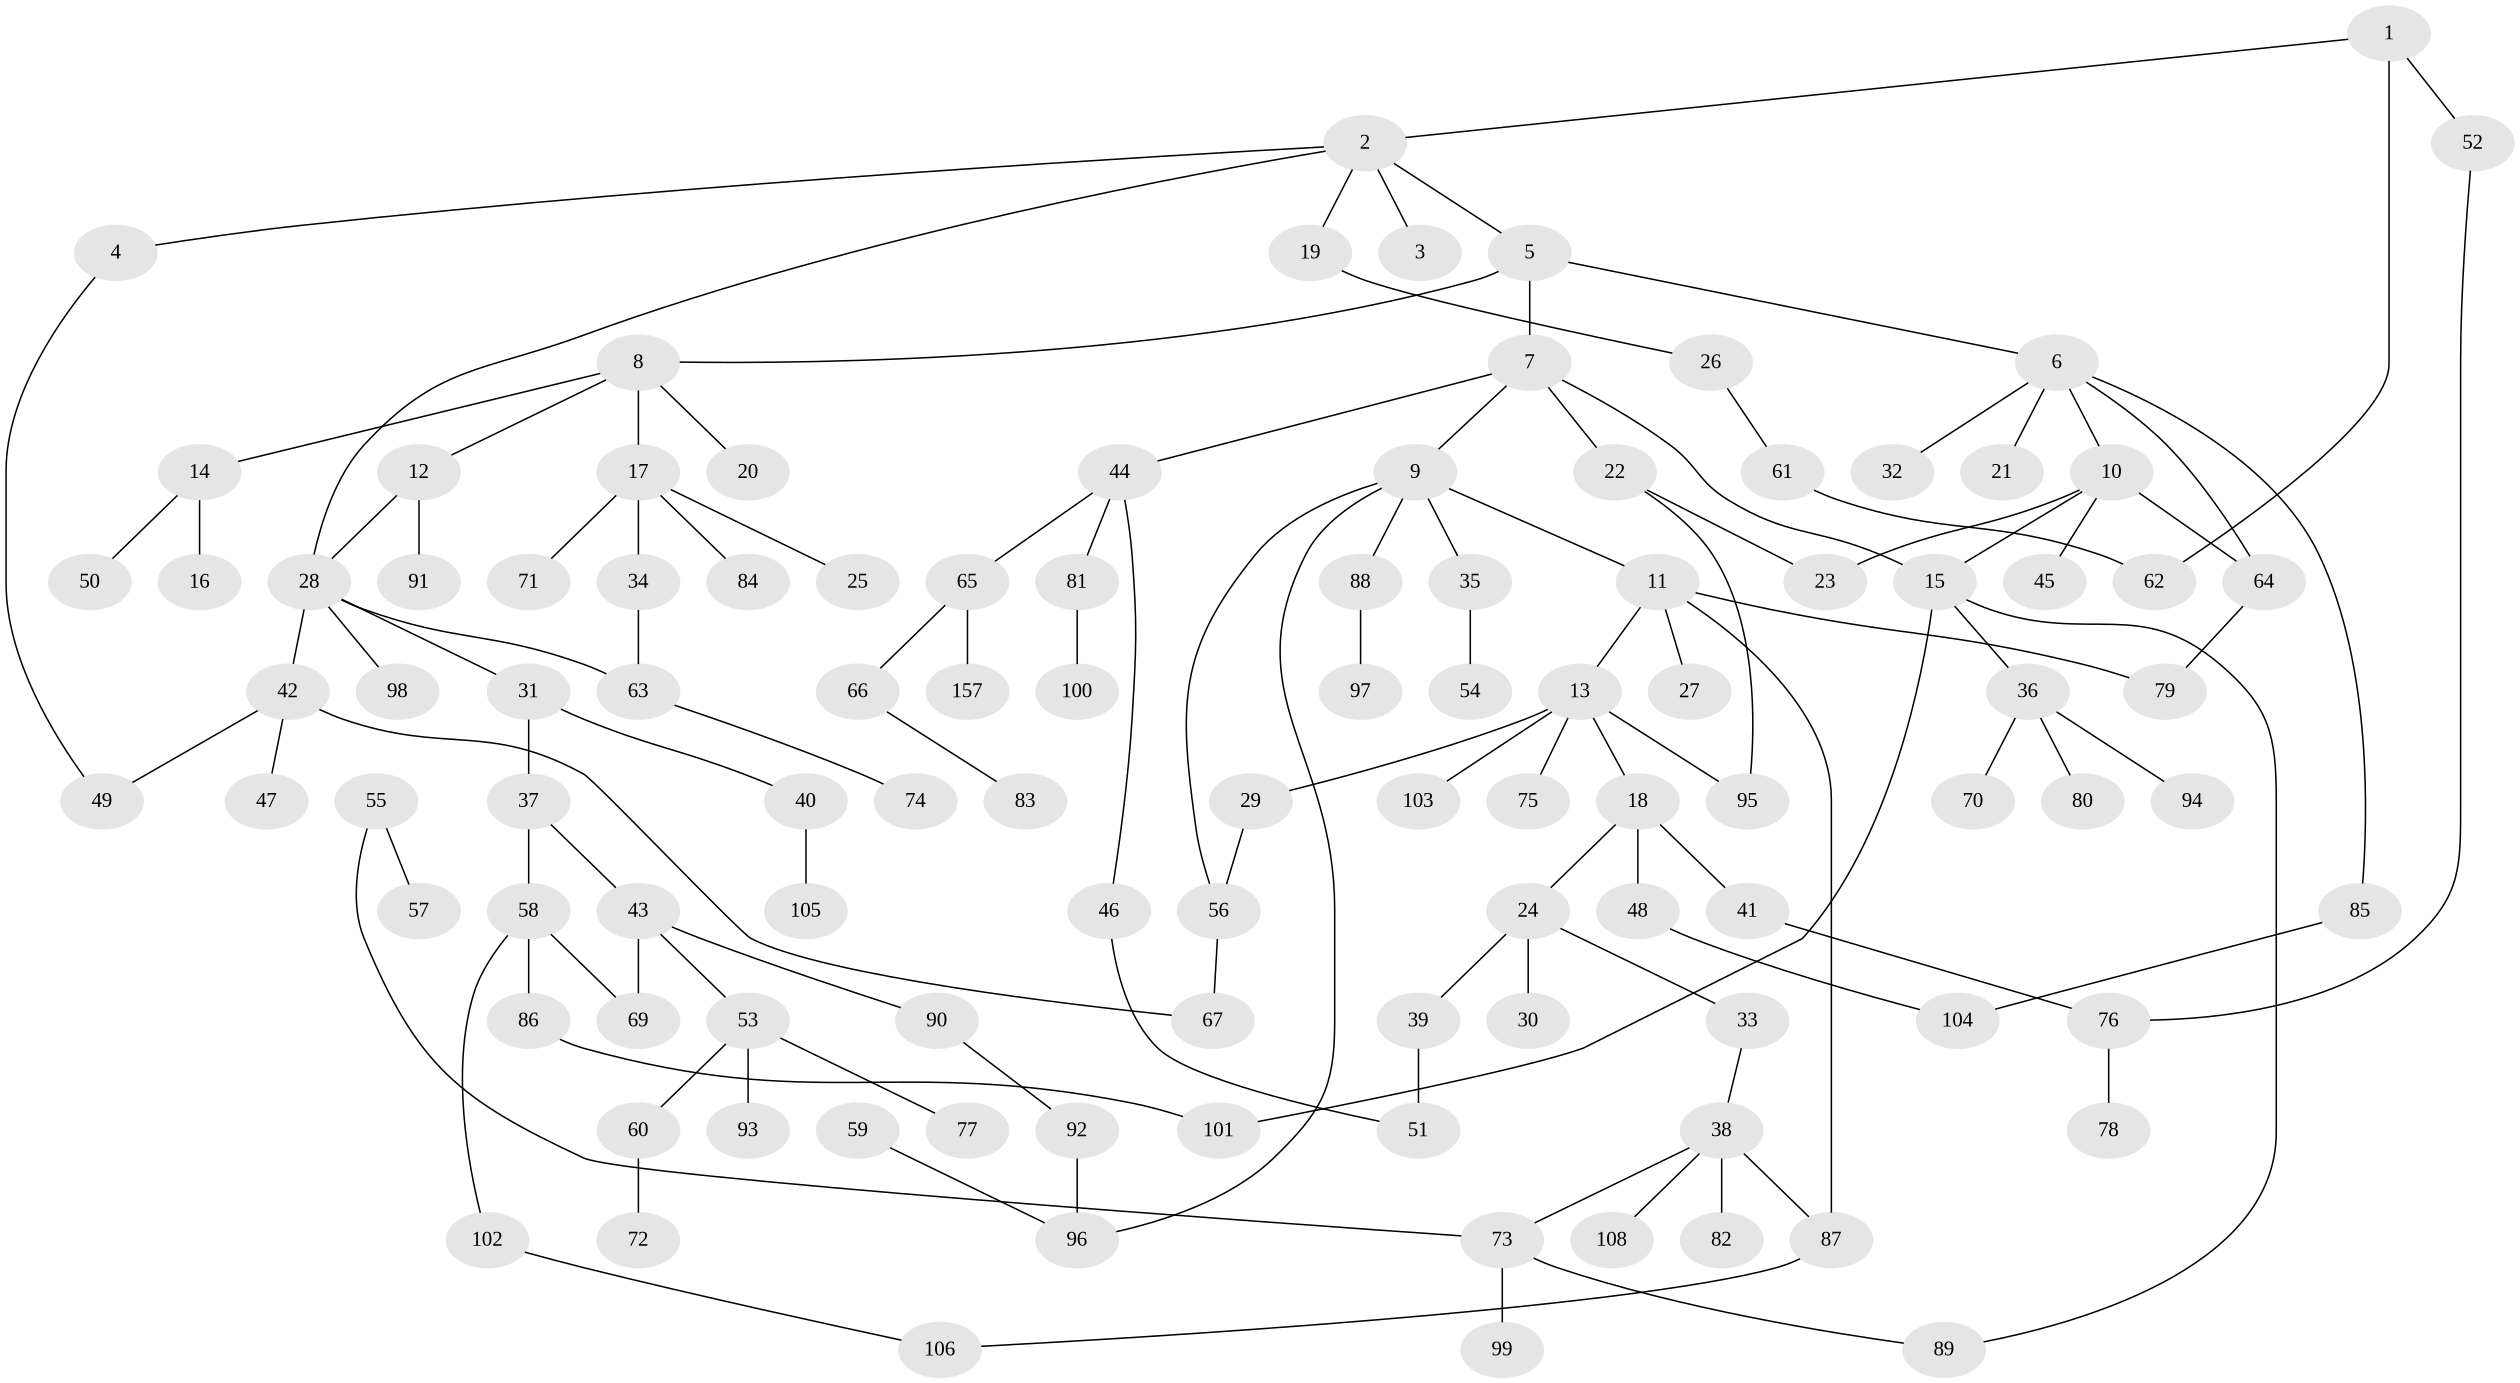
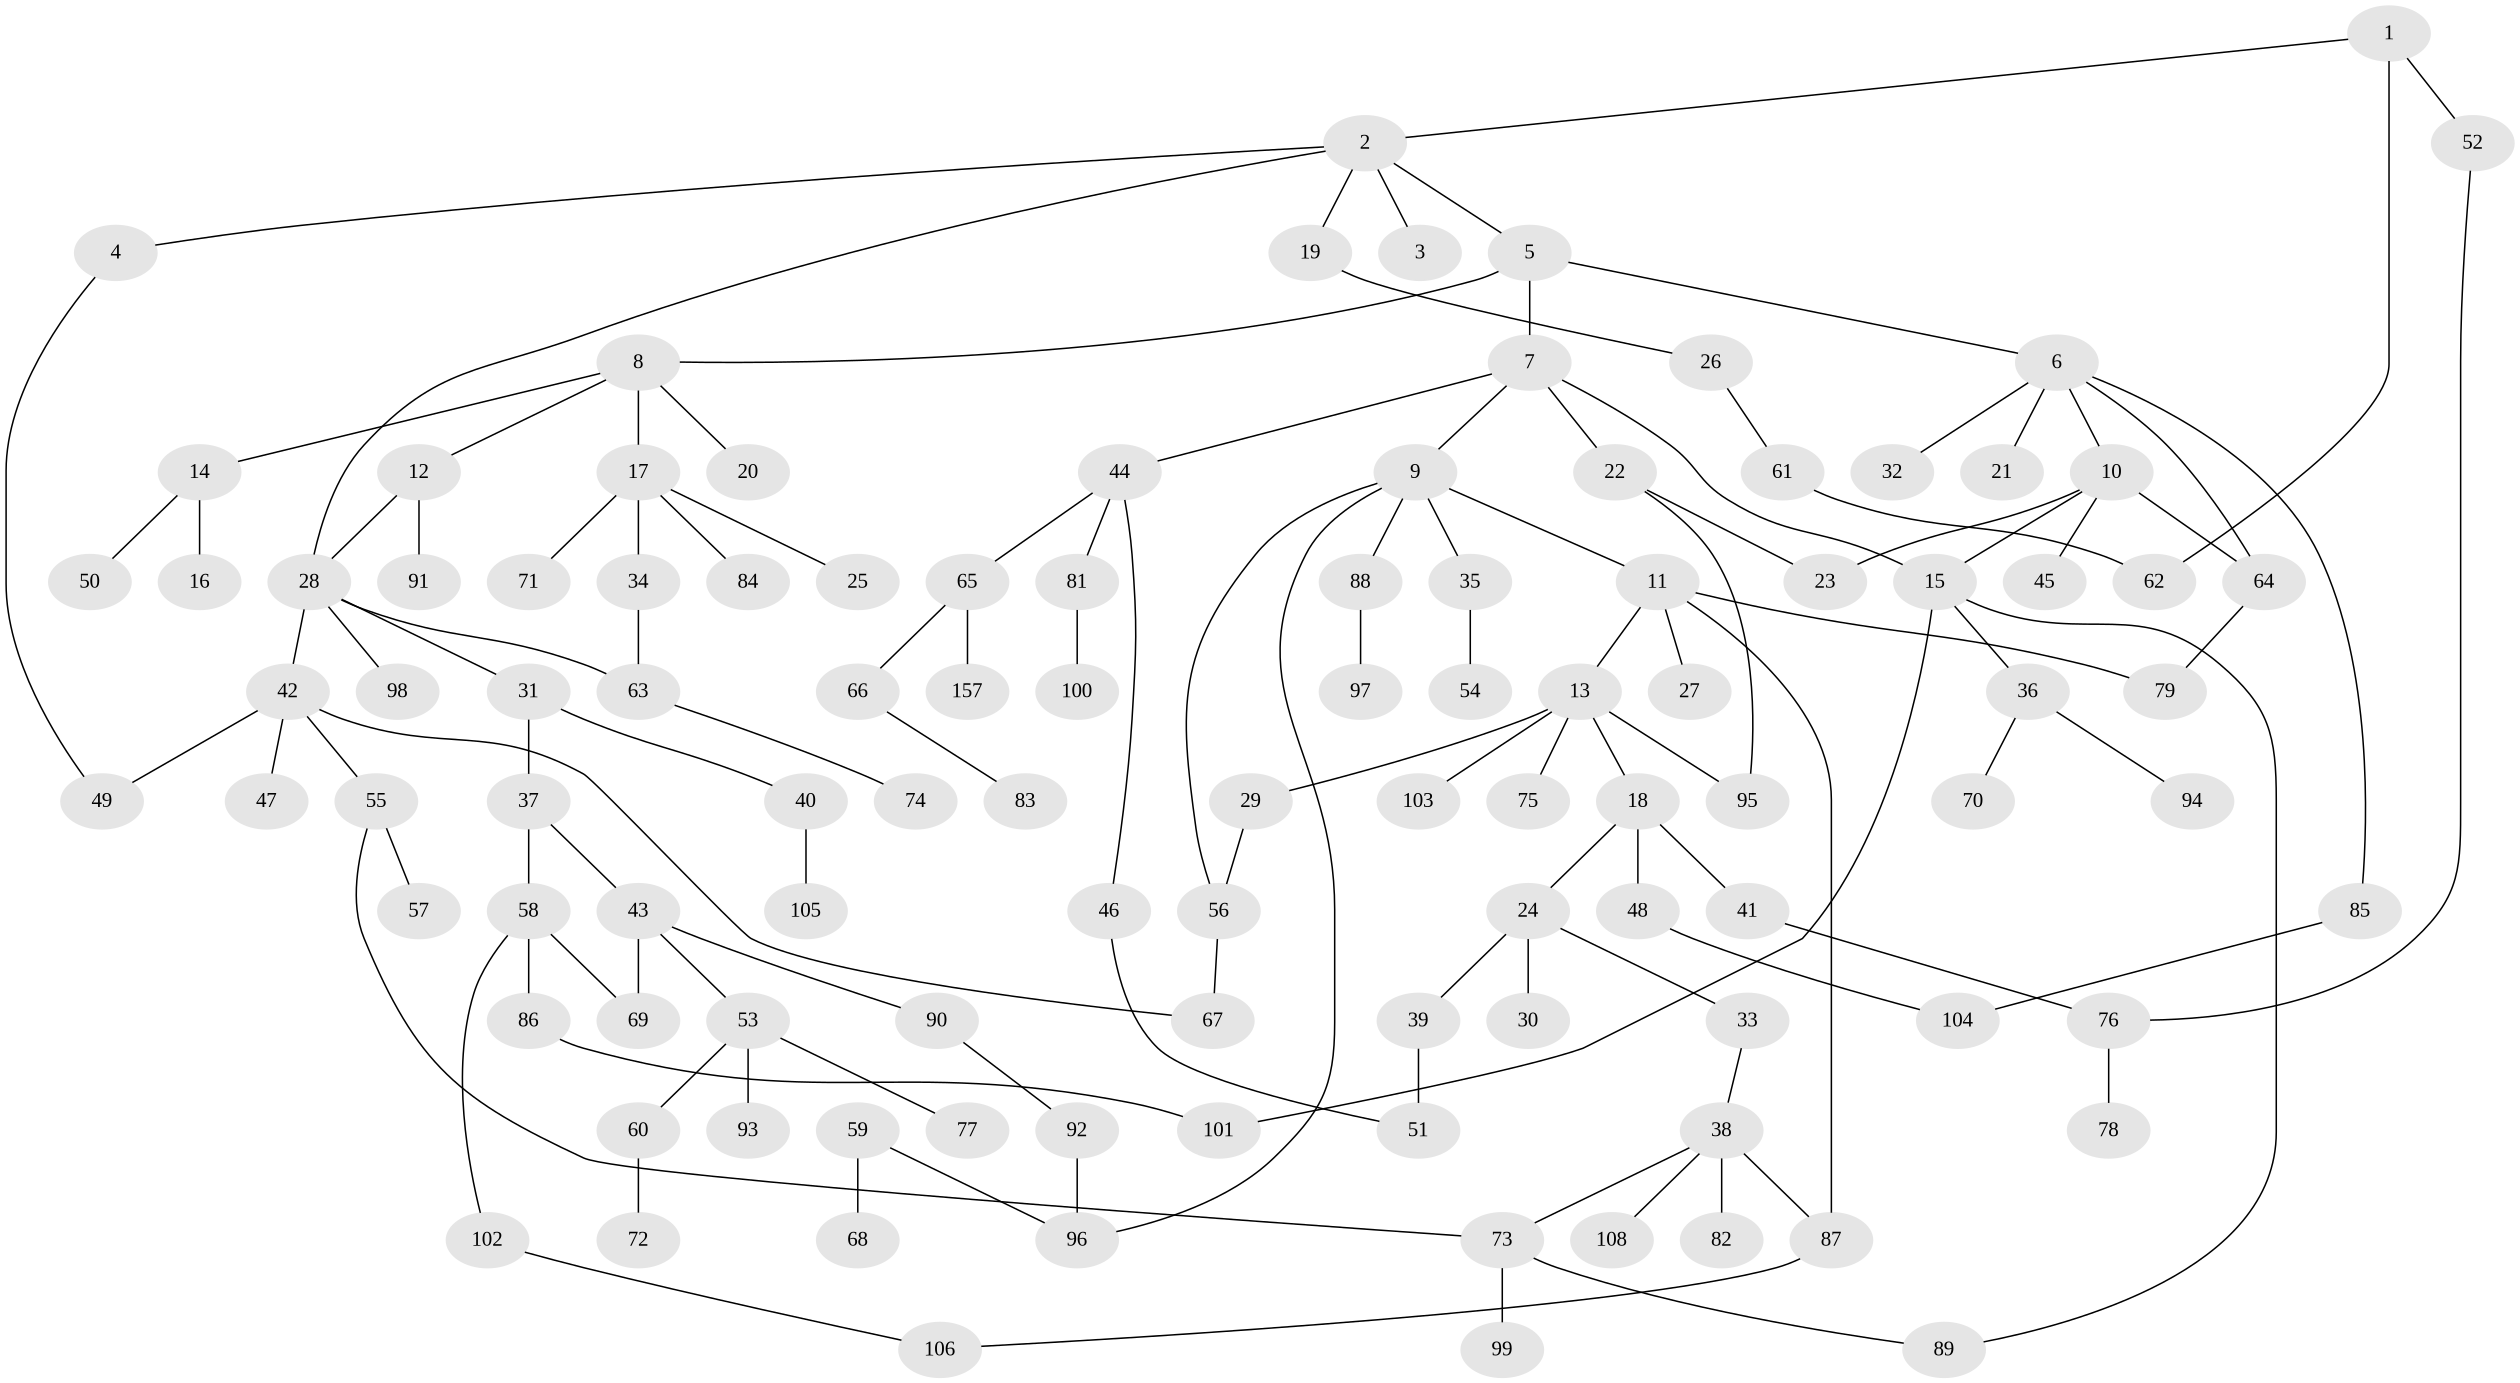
edge "42" -- "55": added
node "80": removed
node "68": added
